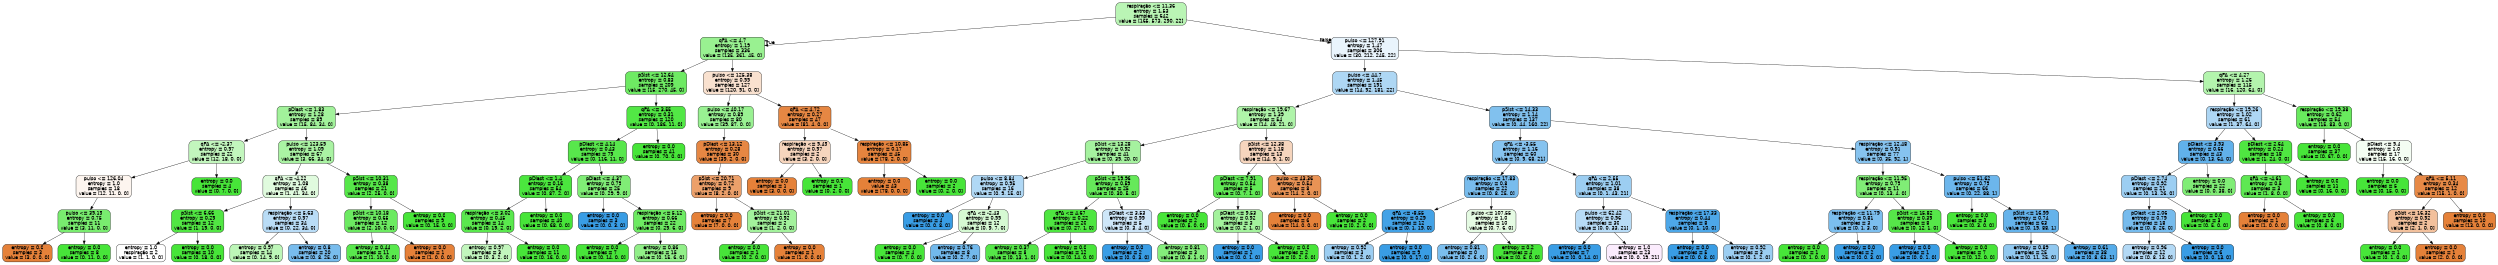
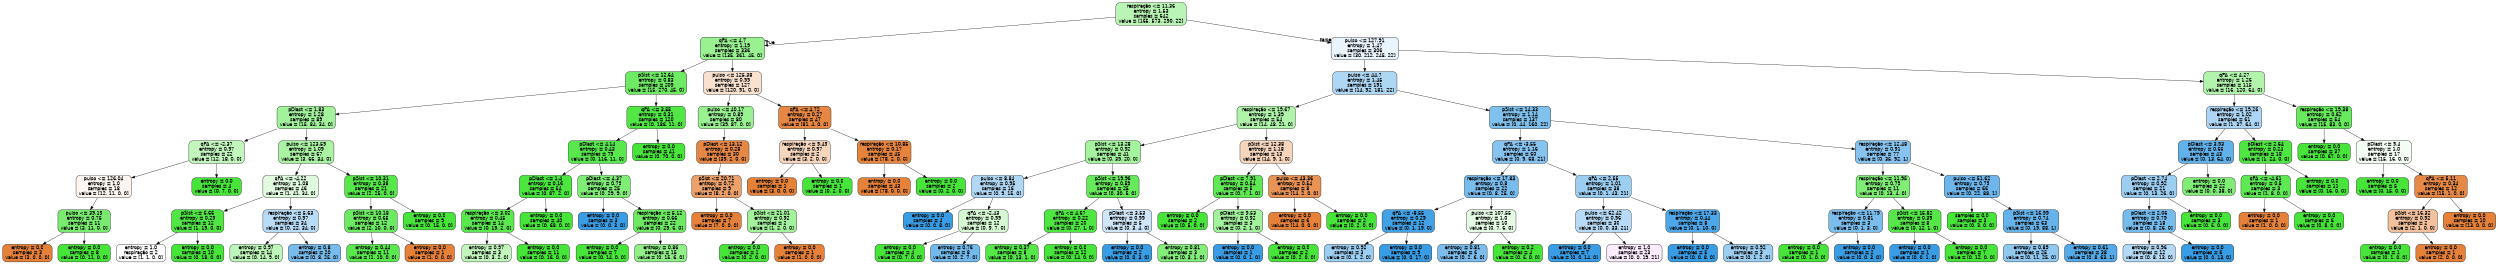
node "entropy = 0.0 value = 43 value = [78, 0, 0, 0]": label "entropy = 0.0 value = 43 value = [78, 0, 0, 0]" -> "entropy = 0.0 samples = 43 value = [78, 0, 0, 0]"
node "entropy = 0.0 samples = 3 value = [0, 3, 0, 0]": label "entropy = 0.0 samples = 3 value = [0, 3, 0, 0]" -> "samples = 0.0 samples = 3 value = [0, 3, 0, 0]"
node "entropy = 0.81 samples = 0 value = [0, 2, 6, 0]": label "entropy = 0.81 samples = 0 value = [0, 2, 6, 0]" -> "entropy = 0.81 samples = 6 value = [0, 2, 6, 0]"
